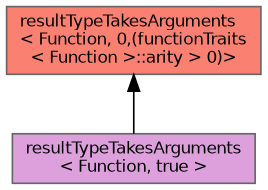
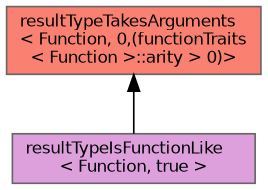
node "resultTypeTakesArguments < Function, true >": label "resultTypeTakesArguments < Function, true >" -> "resultTypeIsFunctionLike < Function, true >"
